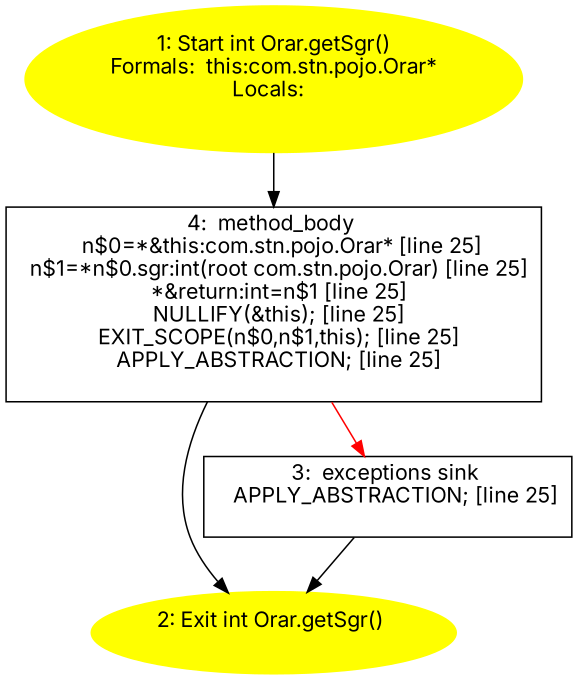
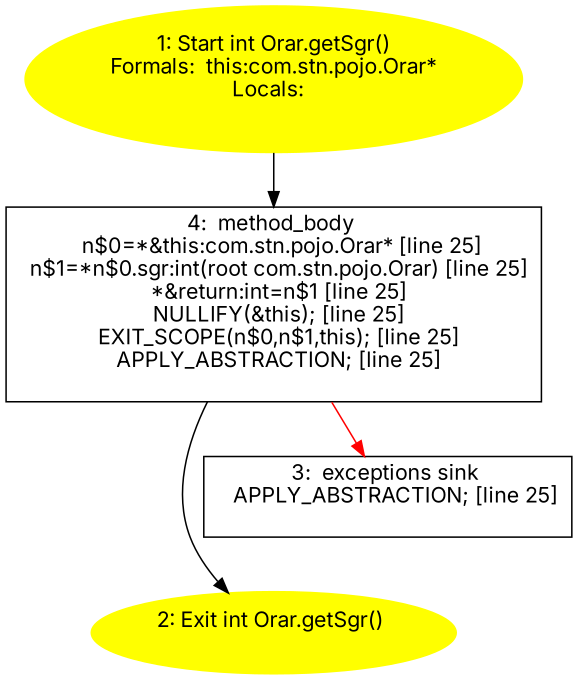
edge "3:  exceptions sink APPLY_ABSTRACTION; [line 25]" -> "2: Exit int Orar.getSgr()": removed
